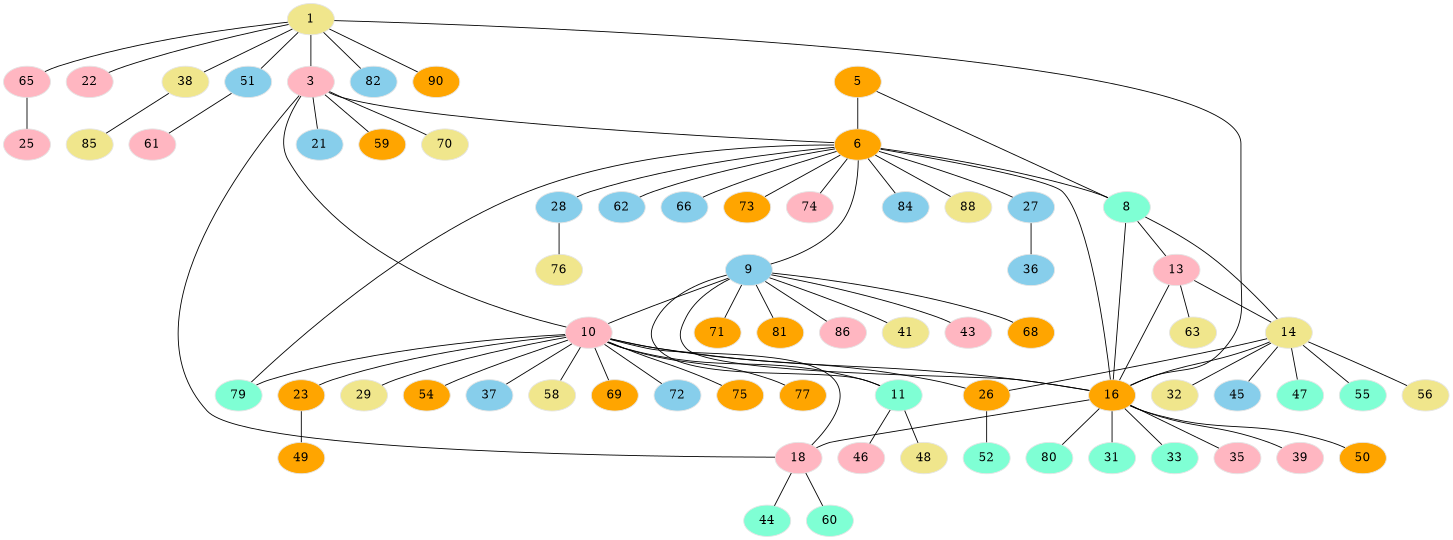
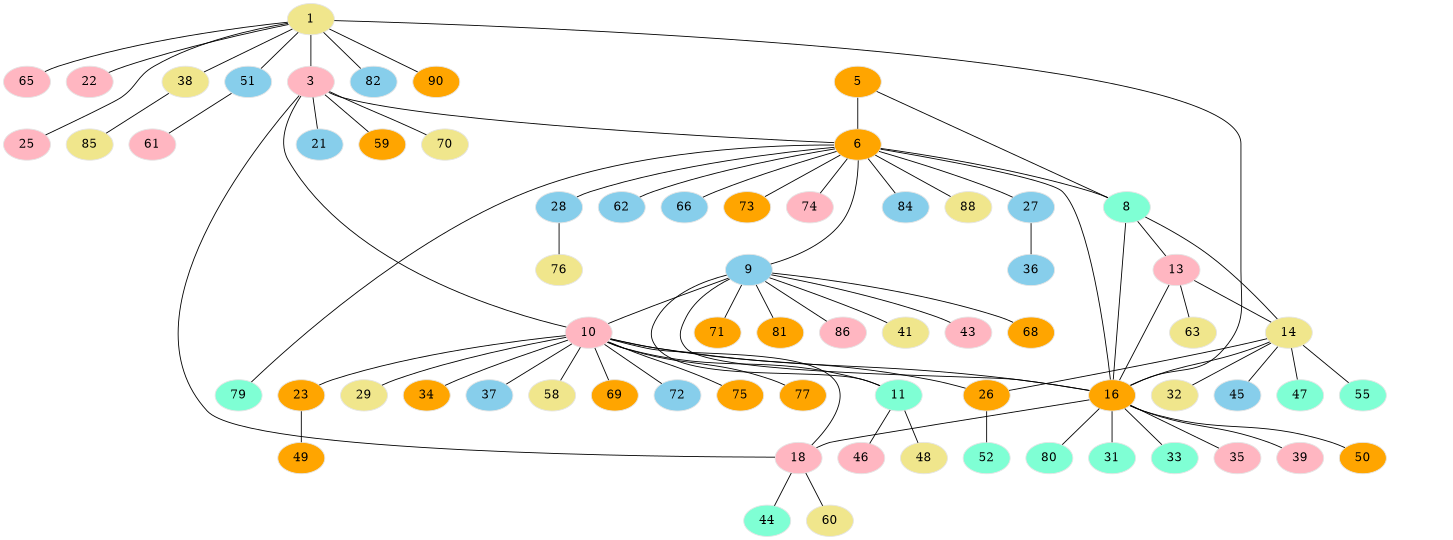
edge "65" -- "25": now "1" -- "25"
edge "10" -- "79": removed
node "54": label "54" -> "34"
node "56": removed
node "60": fillcolor aquamarine -> khaki
